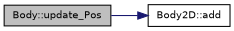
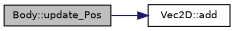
node "Body2D::add": label "Body2D::add" -> "Vec2D::add"
